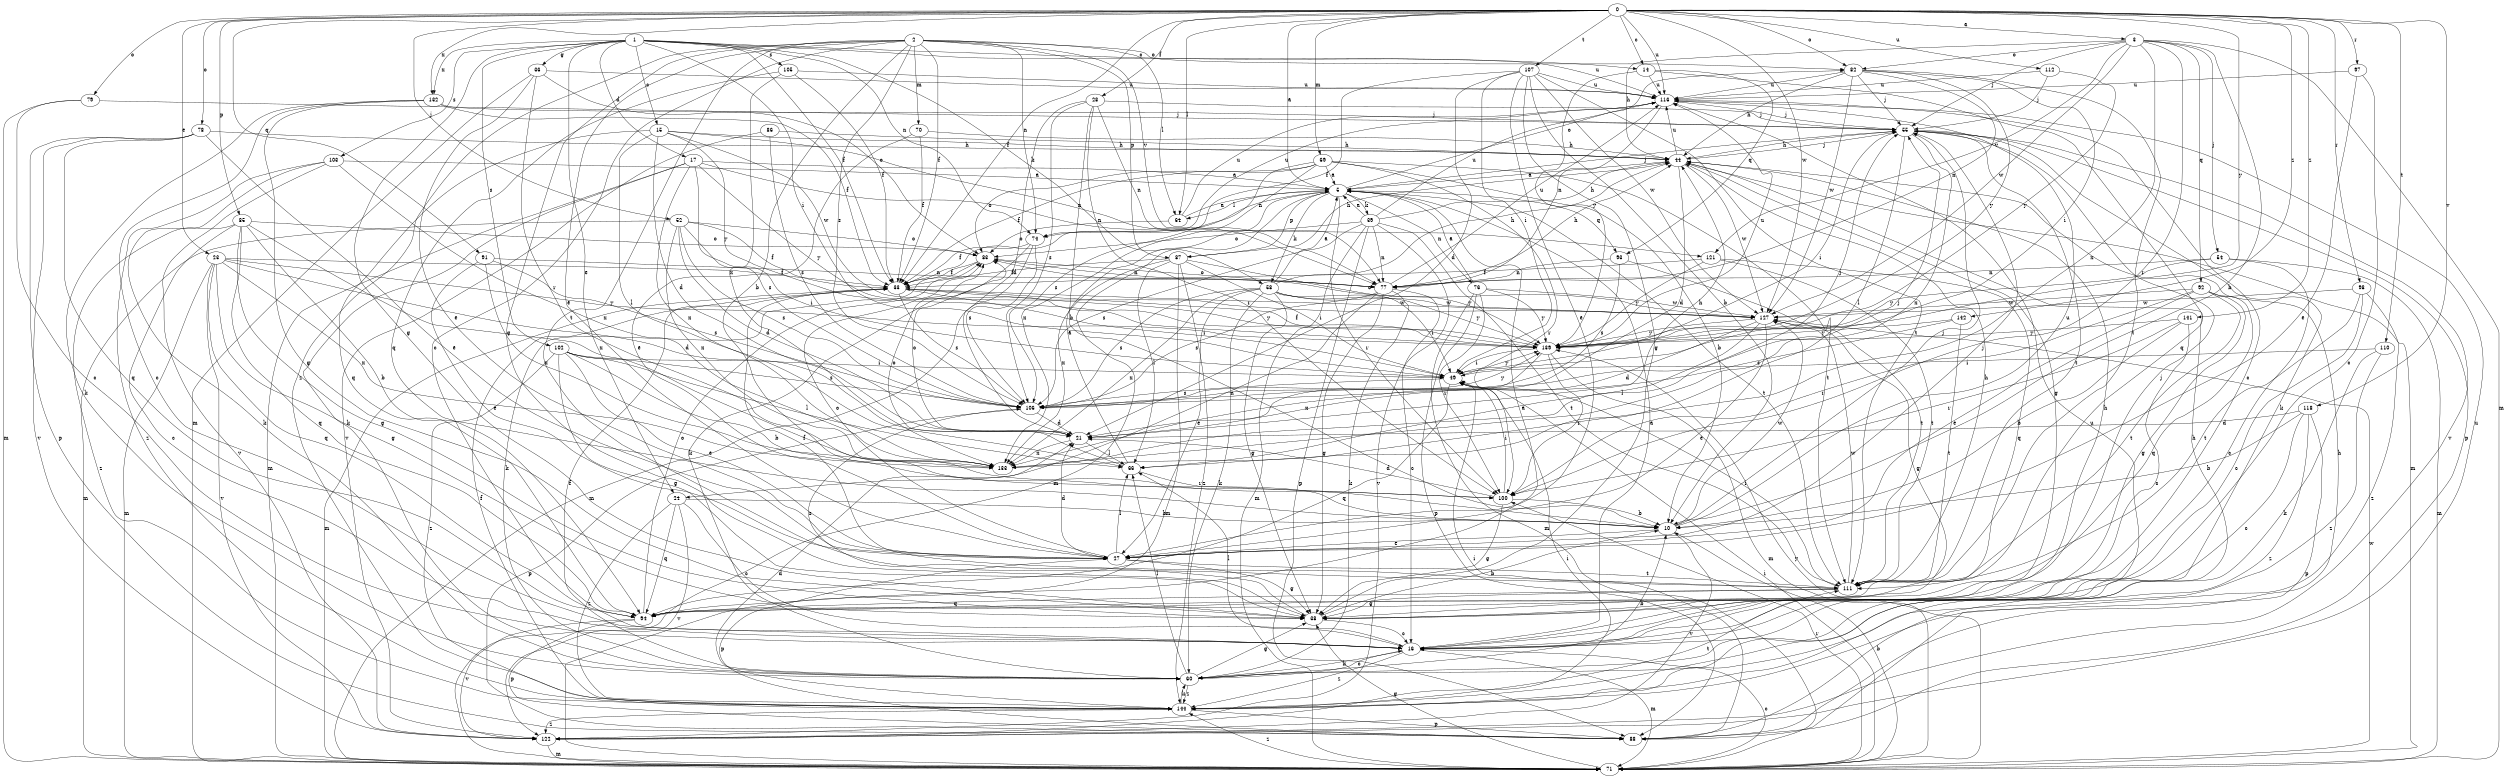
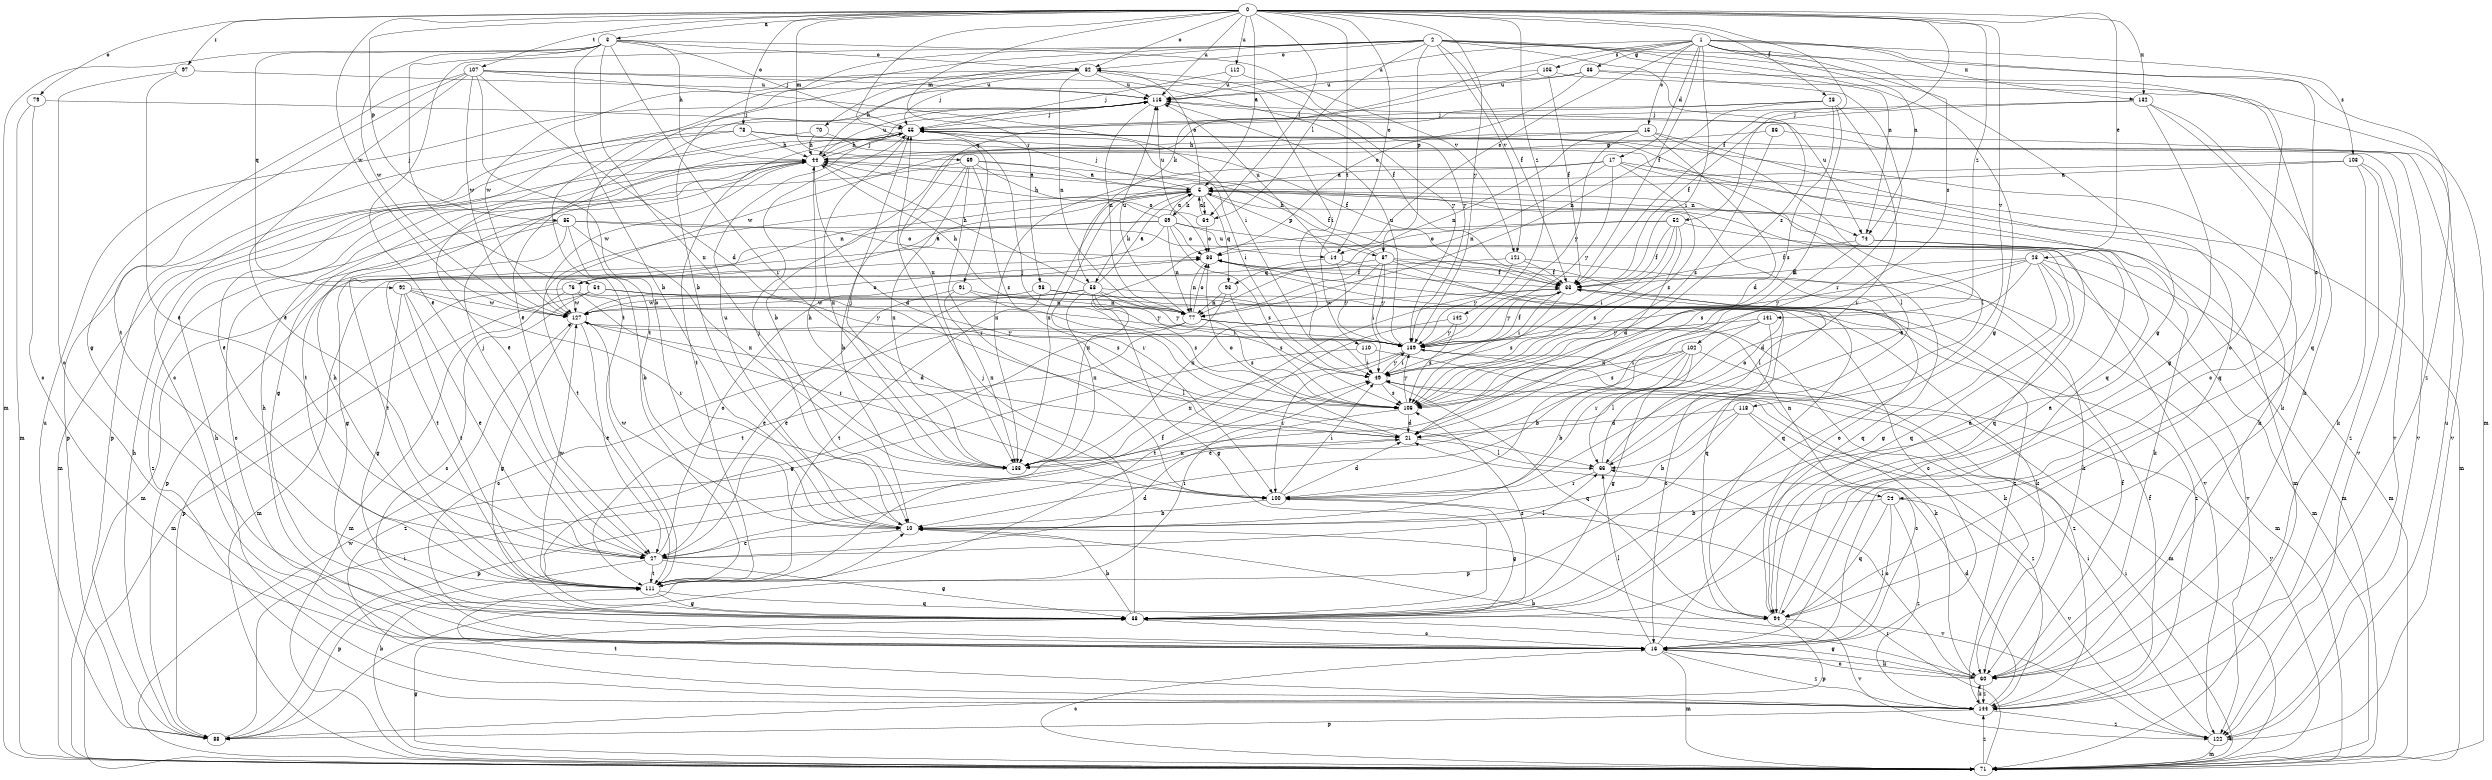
edge "39" -> "116": now "39" -> "14"
edge "86" -> "44": label "h" -> "g"
edge "21" -> "44": now "133" -> "44"
